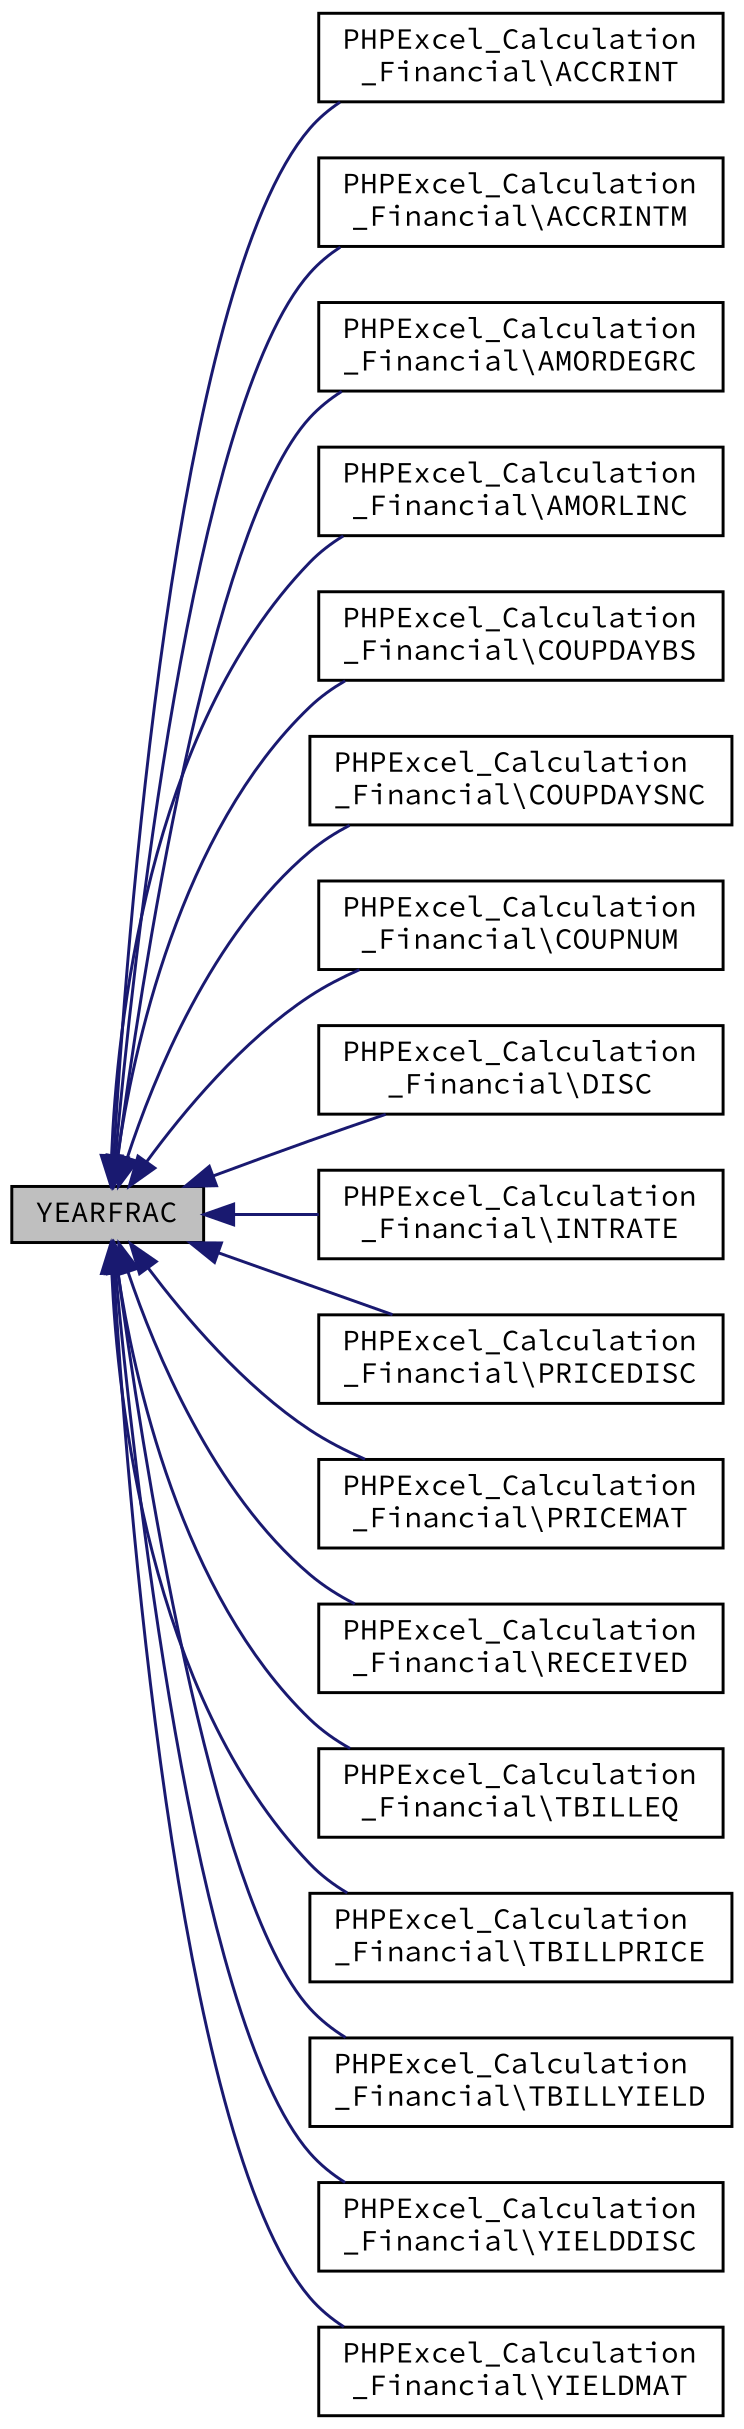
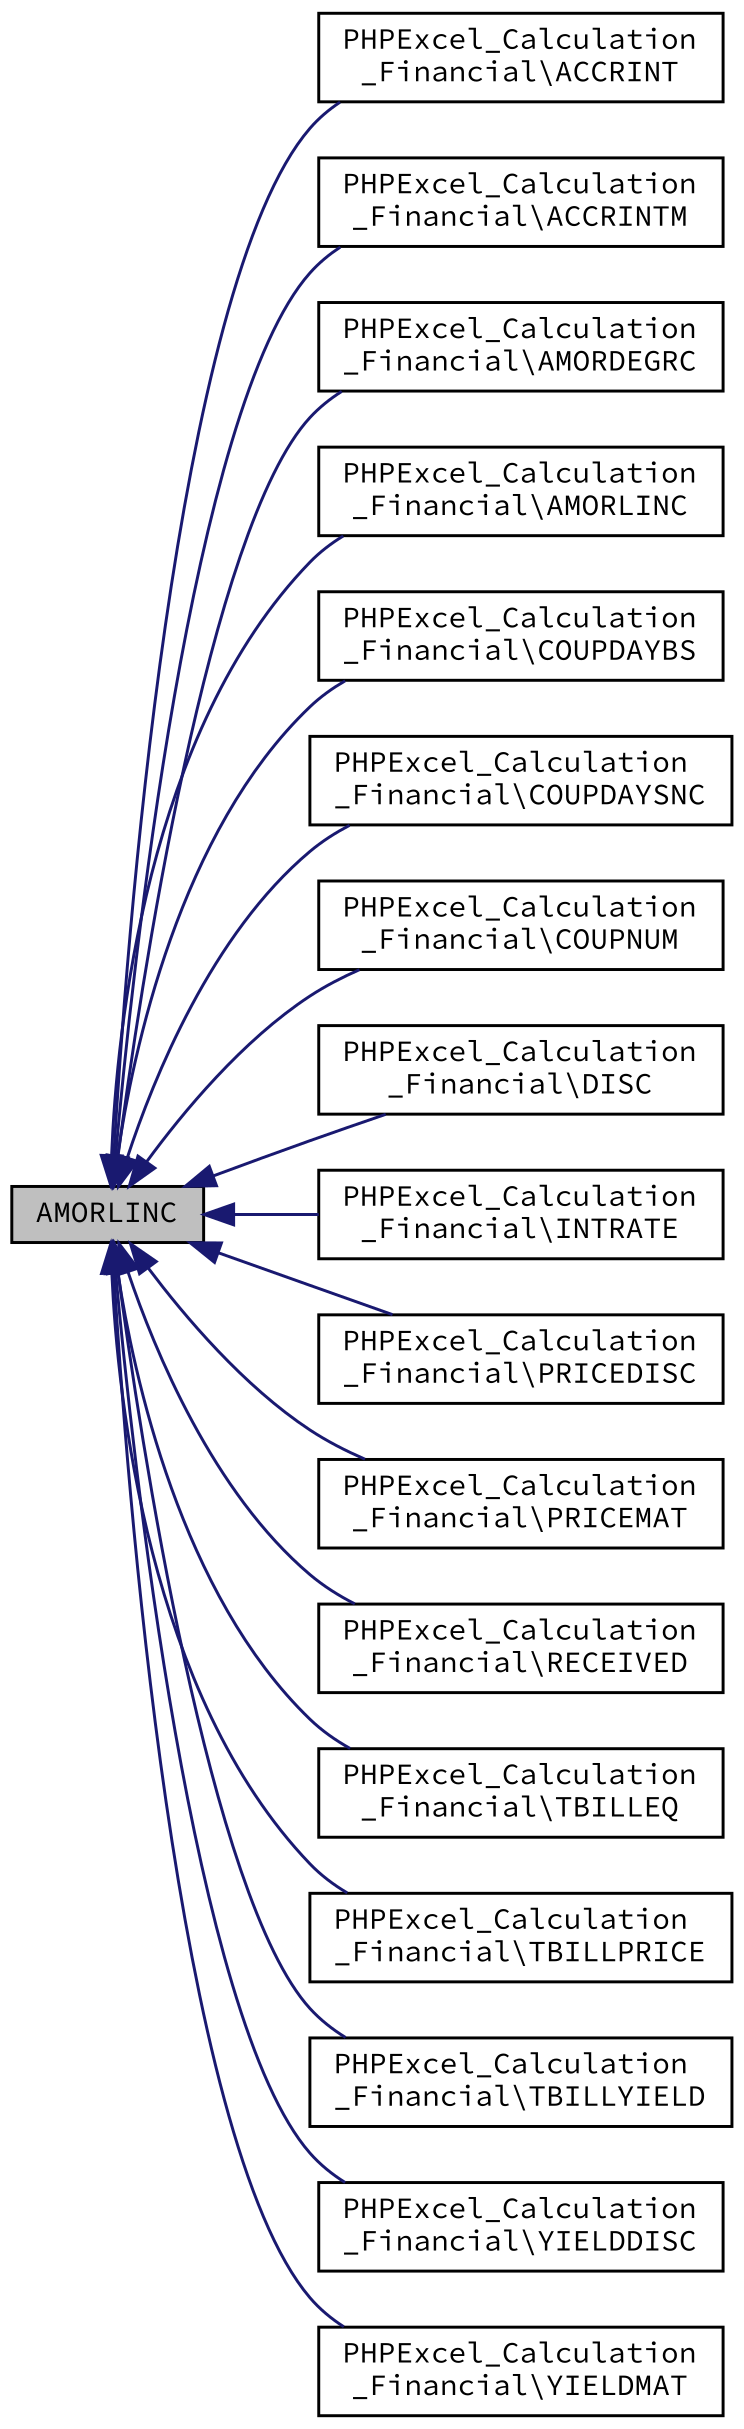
node "YEARFRAC": label "YEARFRAC" -> "AMORLINC"
